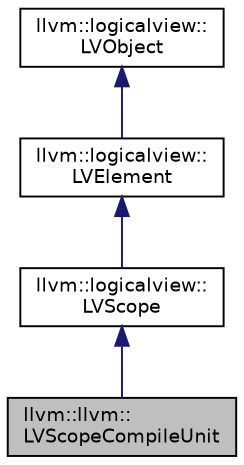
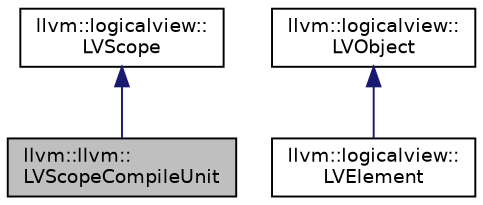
edge "llvm::logicalview:: LVScope" -> "llvm::logicalview:: LVElement": removed
